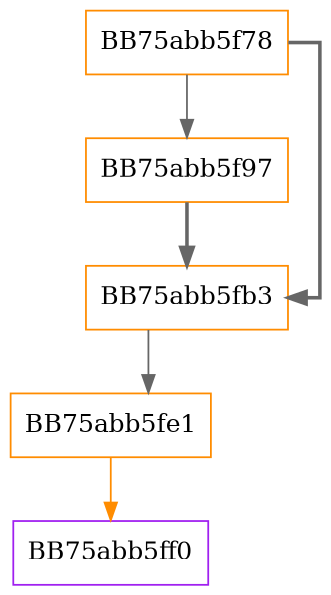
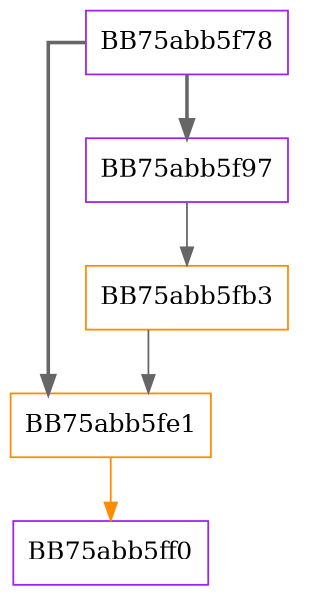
node "BB75abb5f78": color darkorange -> purple
edge "BB75abb5f78" -> "BB75abb5f97": style solid -> bold
edge "BB75abb5f78" -> "BB75abb5fb3": now "BB75abb5f78" -> "BB75abb5fe1"
node "BB75abb5f97": color darkorange -> purple
edge "BB75abb5f97" -> "BB75abb5fb3": style bold -> solid
